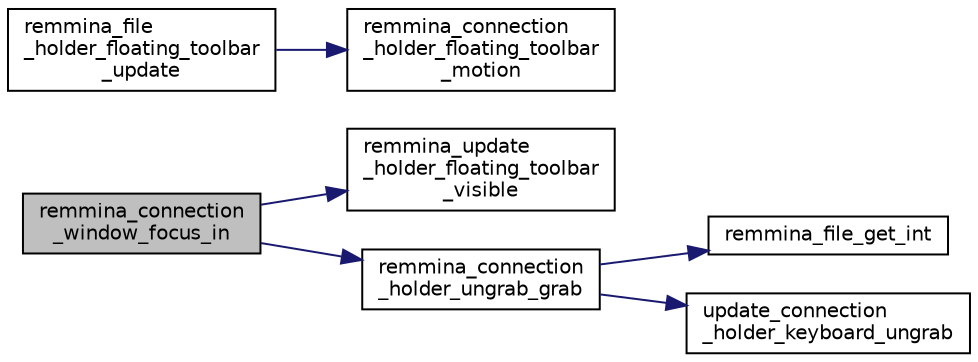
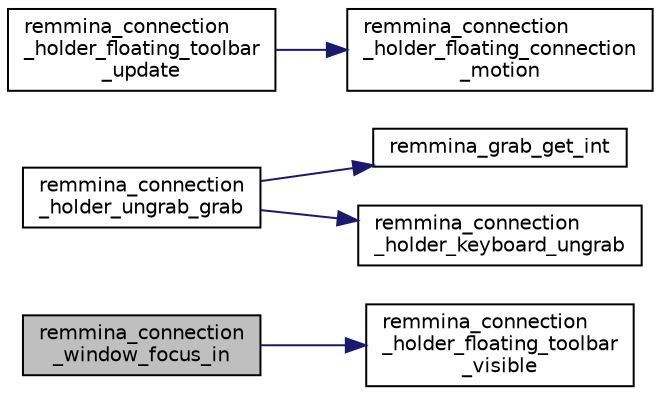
node "remmina_file _holder_floating_toolbar _update": label "remmina_file _holder_floating_toolbar _update" -> "remmina_connection _holder_floating_toolbar _update"
node "remmina_connection _holder_floating_toolbar _motion": label "remmina_connection _holder_floating_toolbar _motion" -> "remmina_connection _holder_floating_connection _motion"
node "remmina_update _holder_floating_toolbar _visible": label "remmina_update _holder_floating_toolbar _visible" -> "remmina_connection _holder_floating_toolbar _visible"
node "remmina_file_get_int": label "remmina_file_get_int" -> "remmina_grab_get_int"
edge "remmina_connection _window_focus_in" -> "remmina_connection _holder_ungrab_grab": removed
node "update_connection _holder_keyboard_ungrab": label "update_connection _holder_keyboard_ungrab" -> "remmina_connection _holder_keyboard_ungrab"
